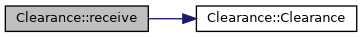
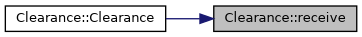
edge "Clearance::receive" -> "Clearance::Clearance": reversed
